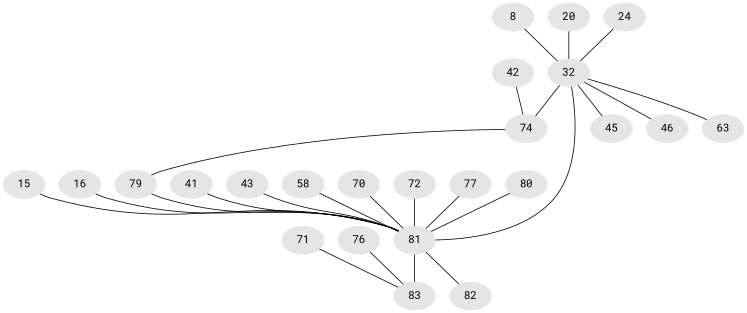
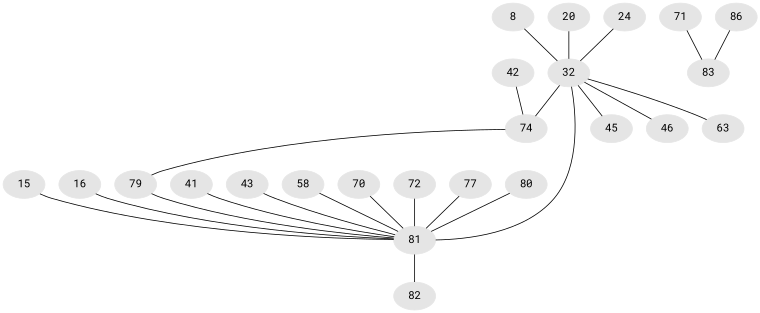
node "76": label "76" -> "86"
edge "81" -- "83": removed
